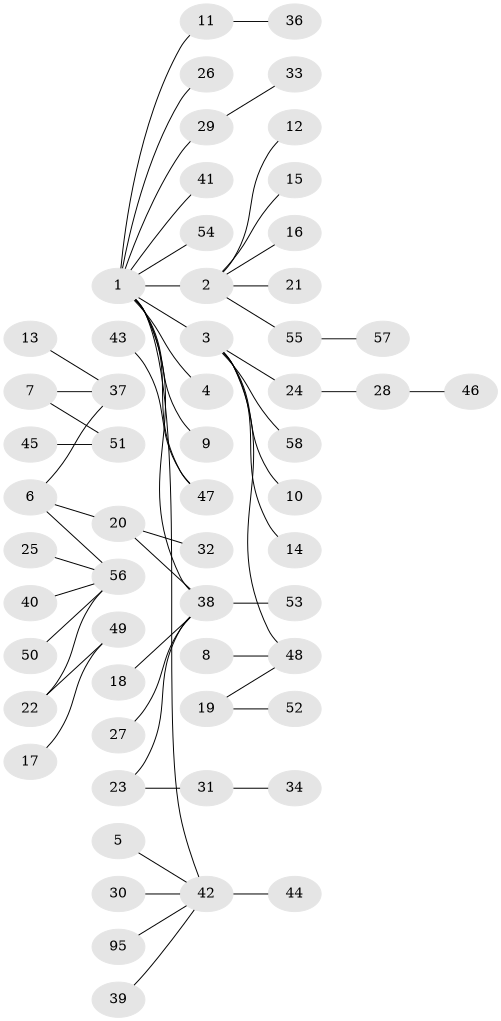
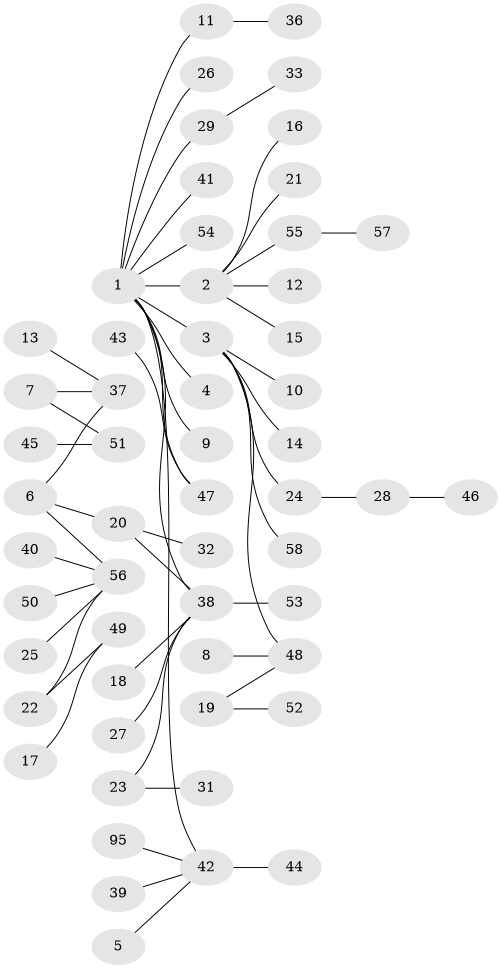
node "34": removed
node "30": removed
